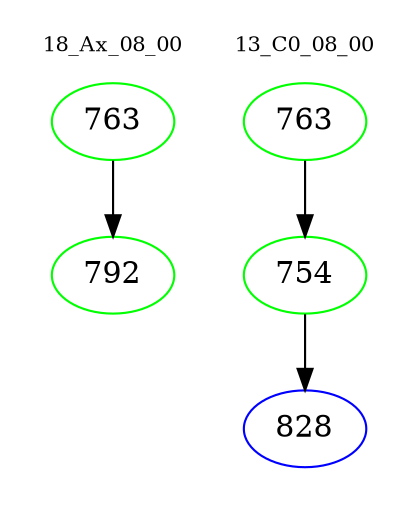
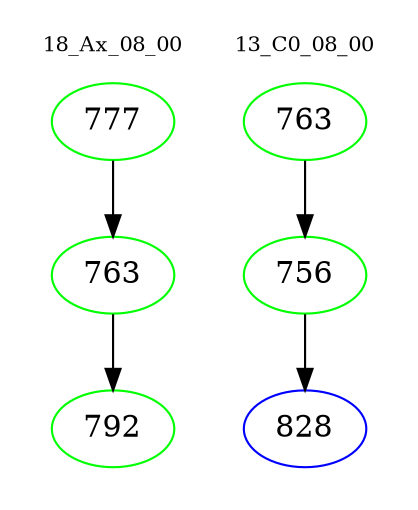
node "777": added
node "754": label "754" -> "756"
